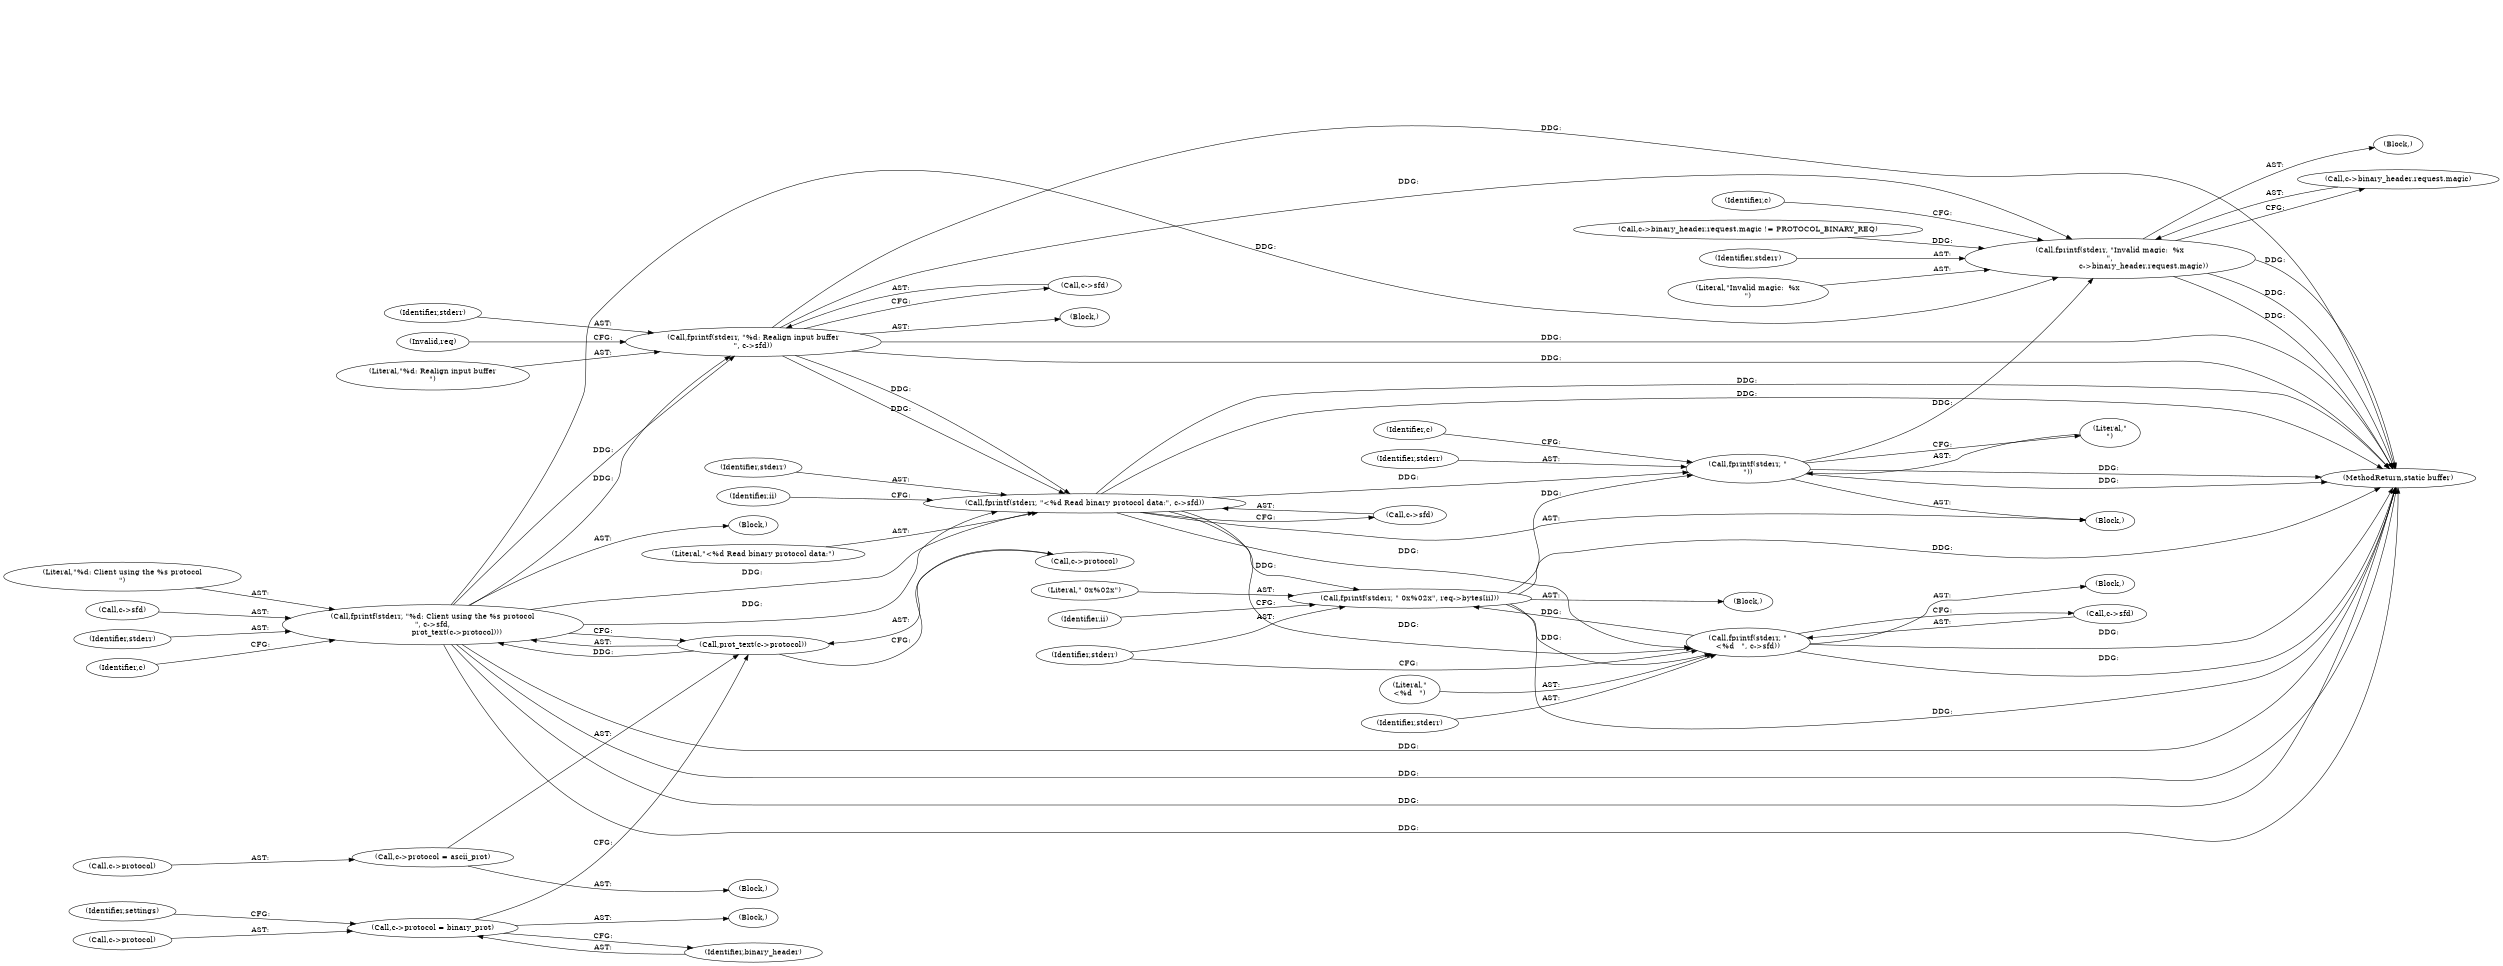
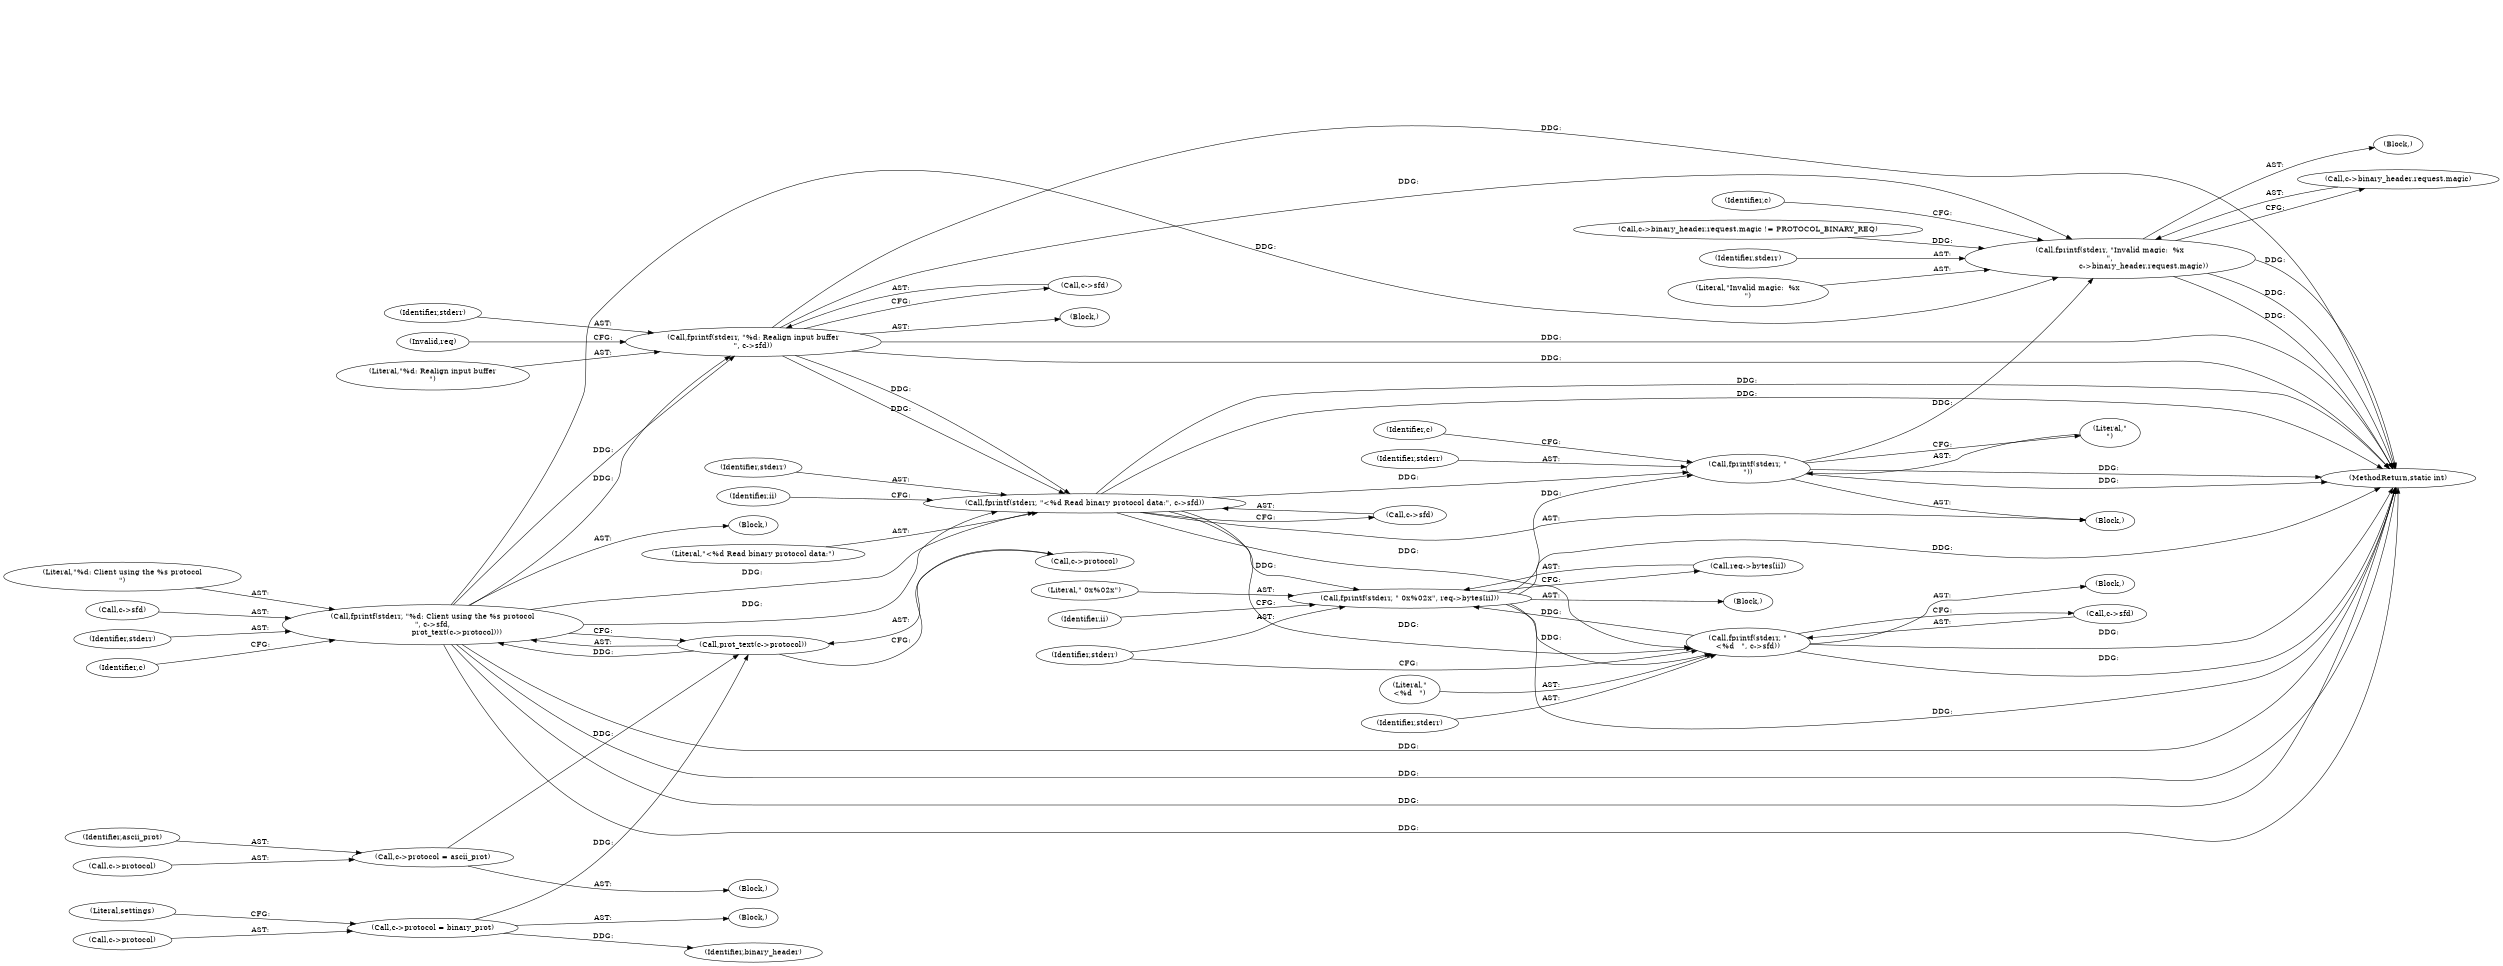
node "(MethodReturn,static buffer)": label "(MethodReturn,static buffer)" -> "(MethodReturn,static int)"
node "(Call,req->bytes[ii])": added
edge "(Call,c->protocol = ascii_prot)" -> "(Call,prot_text(c->protocol))": label "AST: " -> "DDG: "
node "(Identifier,ascii_prot)": added
edge "(Call,c->protocol = binary_prot)" -> "(Call,prot_text(c->protocol))": label "CFG: " -> "DDG: "
node "(Identifier,settings)": label "(Identifier,settings)" -> "(Literal,settings)"
edge "(Call,c->protocol = binary_prot)" -> "(Identifier,binary_header)": label "CFG: " -> "DDG: "
edge "(Identifier,binary_header)" -> "(Call,c->protocol = binary_prot)": removed, label "AST:"
